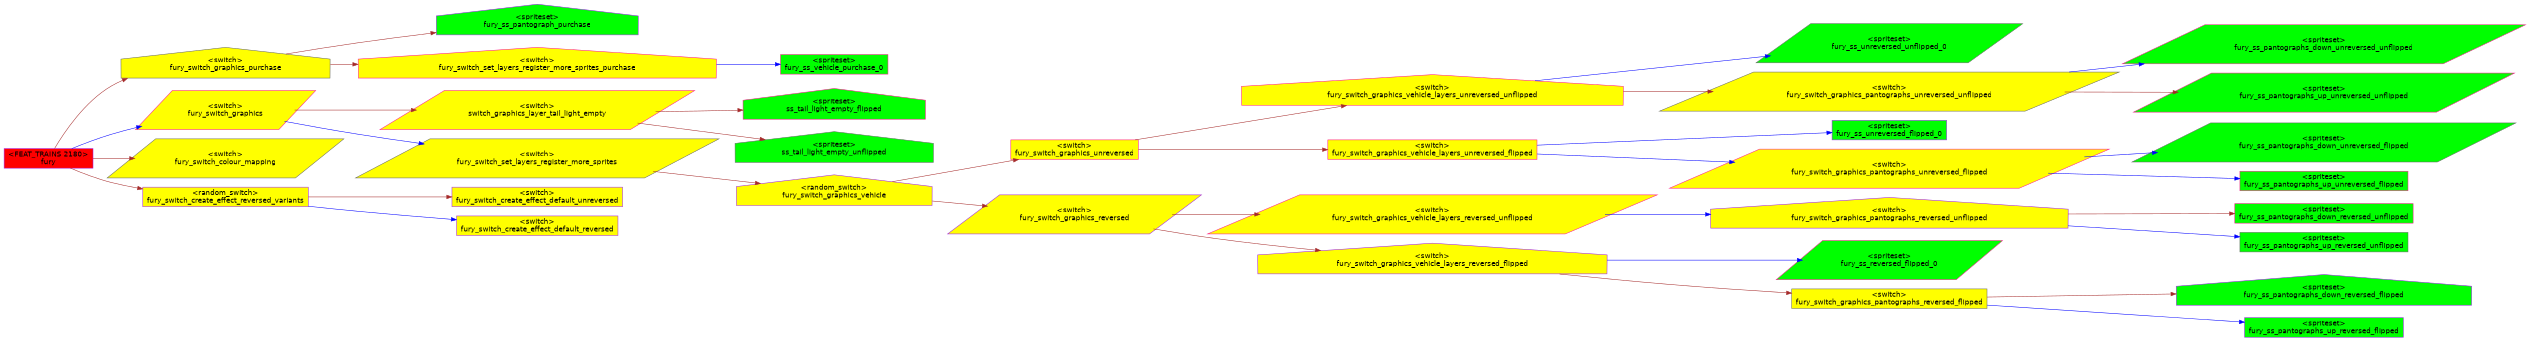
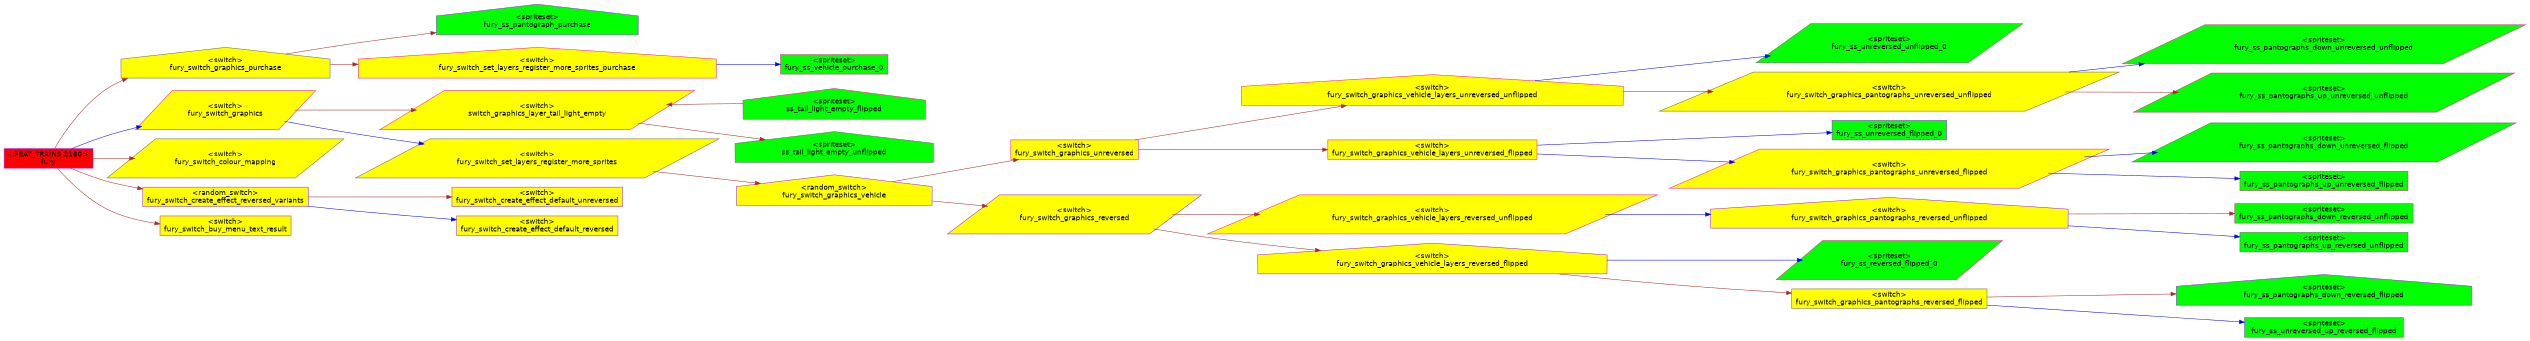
edge "<switch> switch_graphics_layer_tail_light_empty" -> "<spriteset> ss_tail_light_empty_flipped": reversed
node "<switch> fury_switch_buy_menu_text_result": added
node "<spriteset> fury_ss_pantographs_up_reversed_flipped": label "<spriteset> fury_ss_pantographs_up_reversed_flipped" -> "<spriteset> fury_ss_unreversed_up_reversed_flipped"
